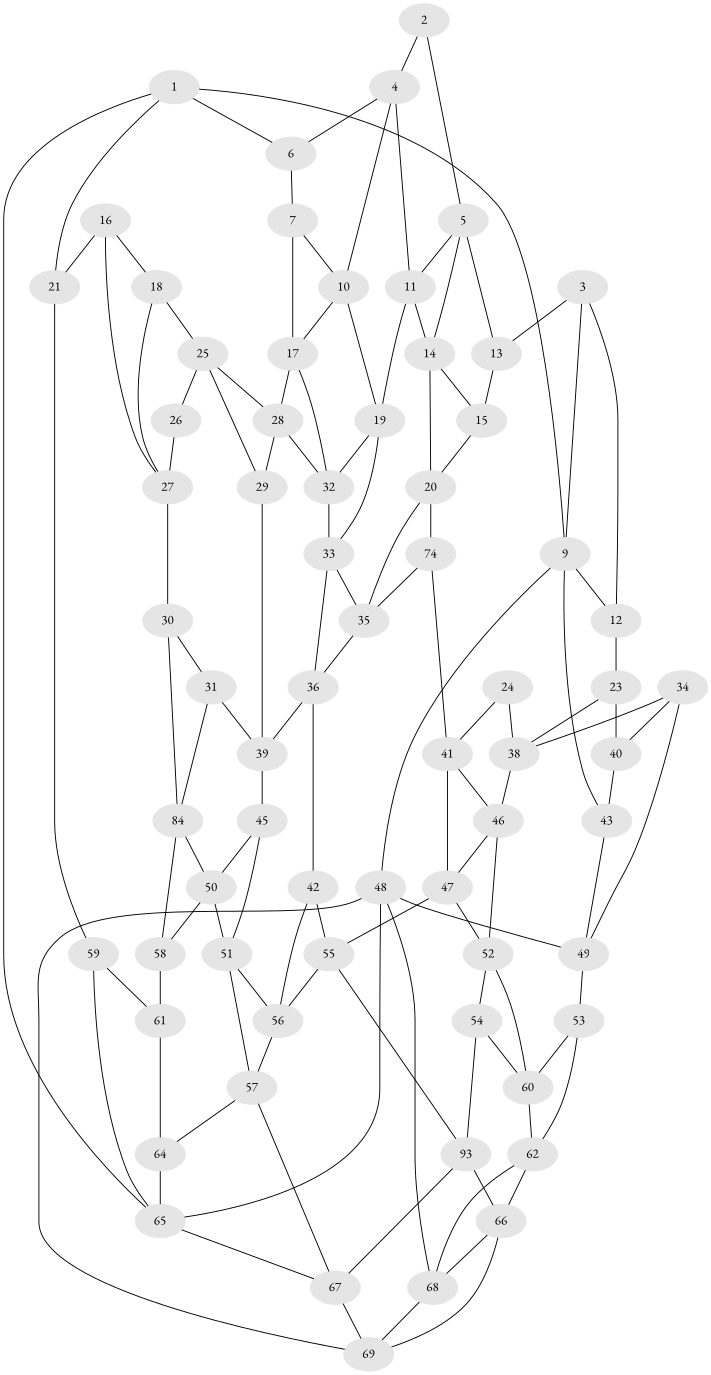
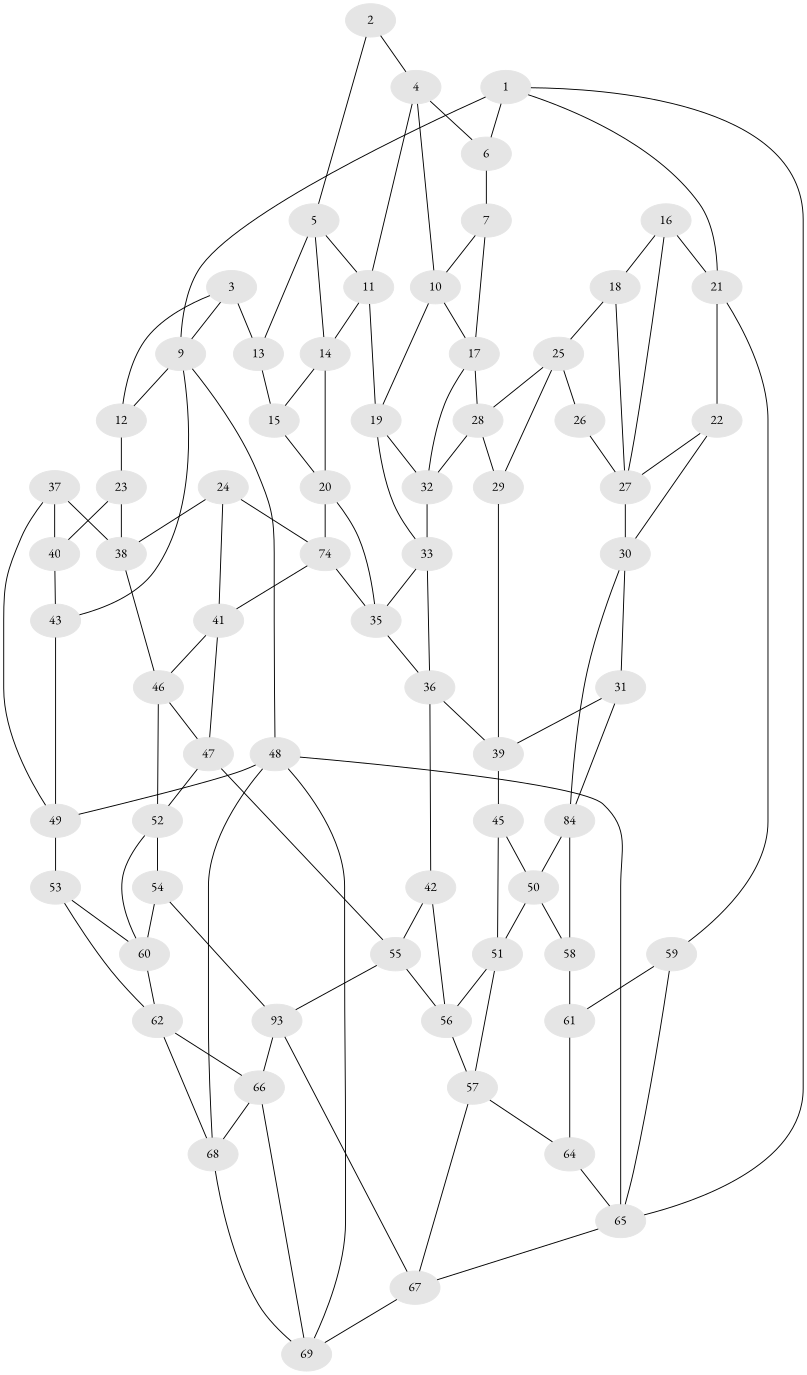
node "22": added
edge "24" -- "74": added
node "34": label "34" -> "37"
